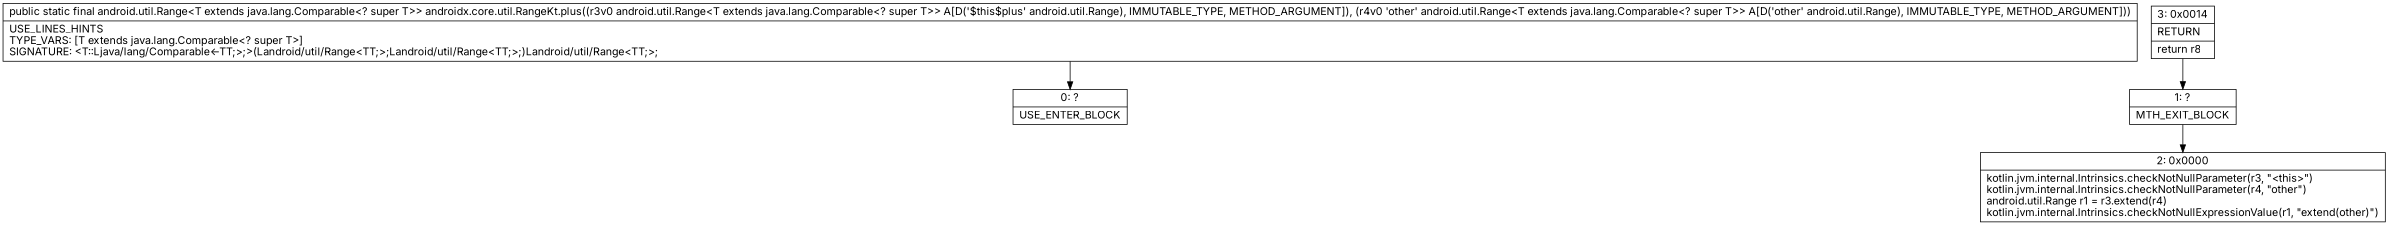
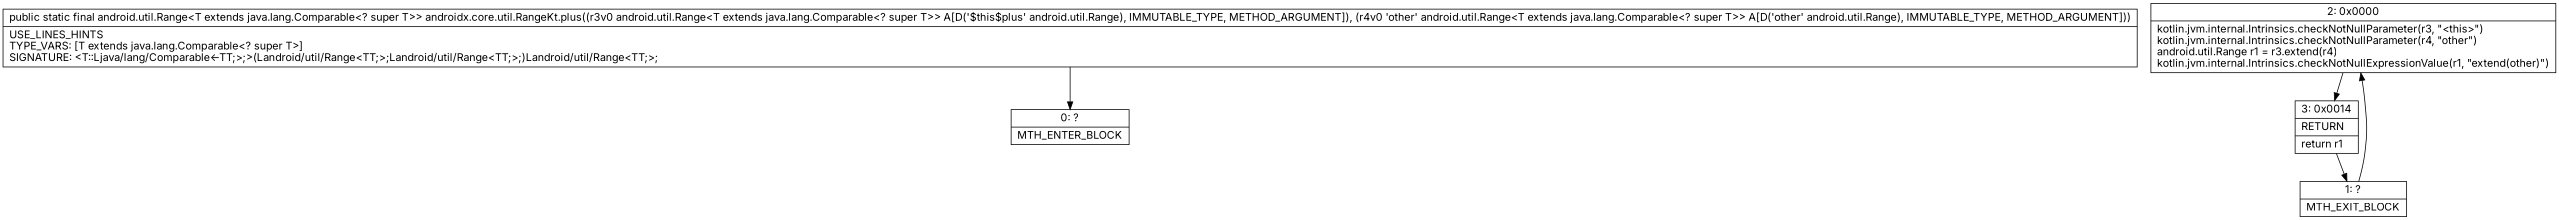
node "3: 0x0014": text "return r8" -> "return r1"
edge "2: 0x0000" -> "3: 0x0014": added
node "0: ?": text "USE_ENTER_BLOCK" -> "MTH_ENTER_BLOCK"
